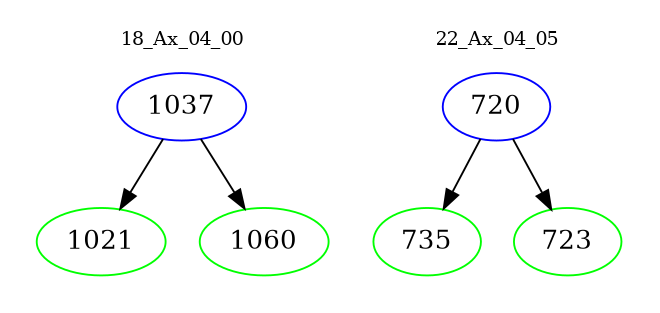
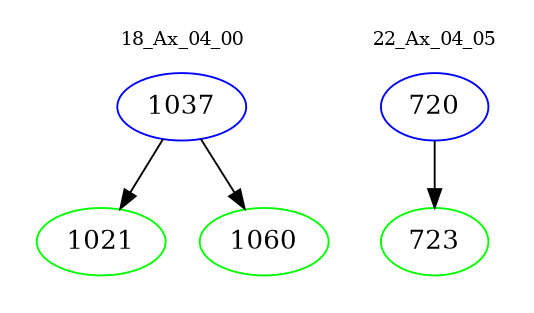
node "735": removed
